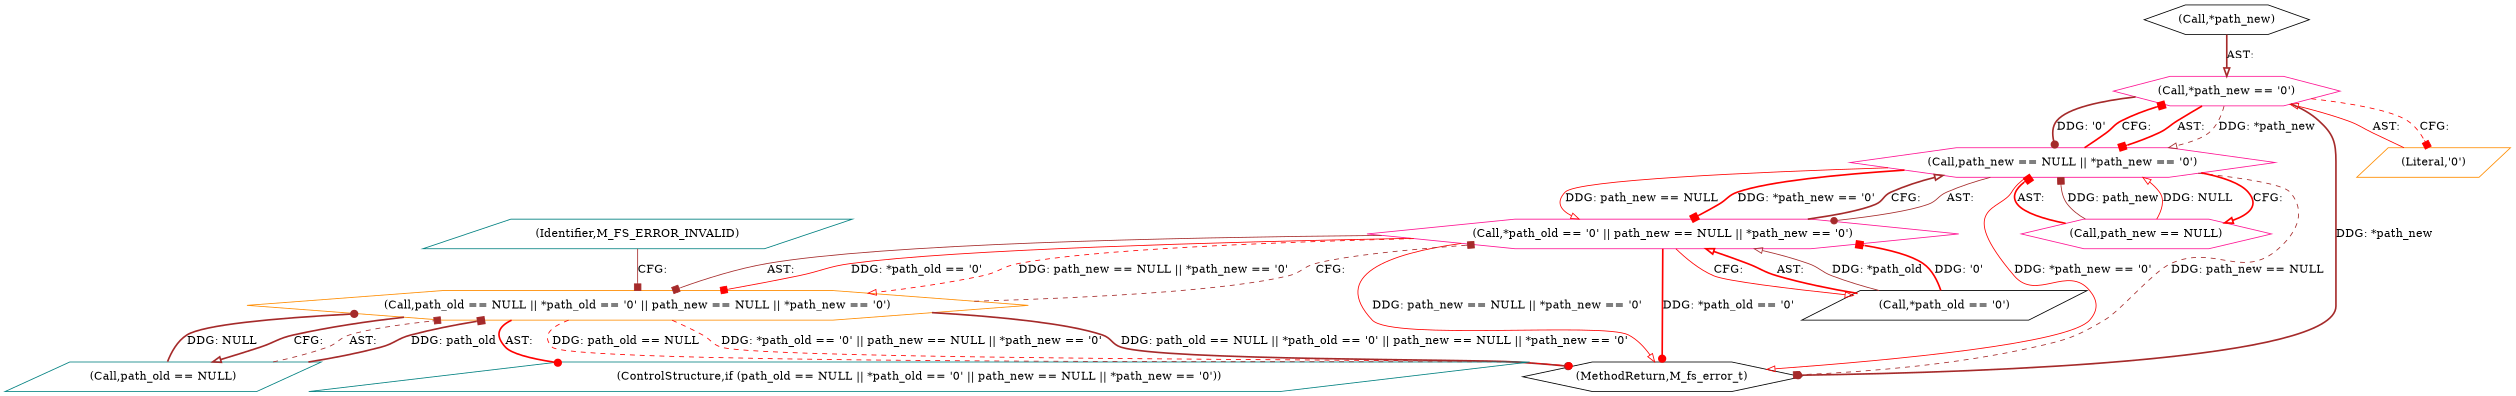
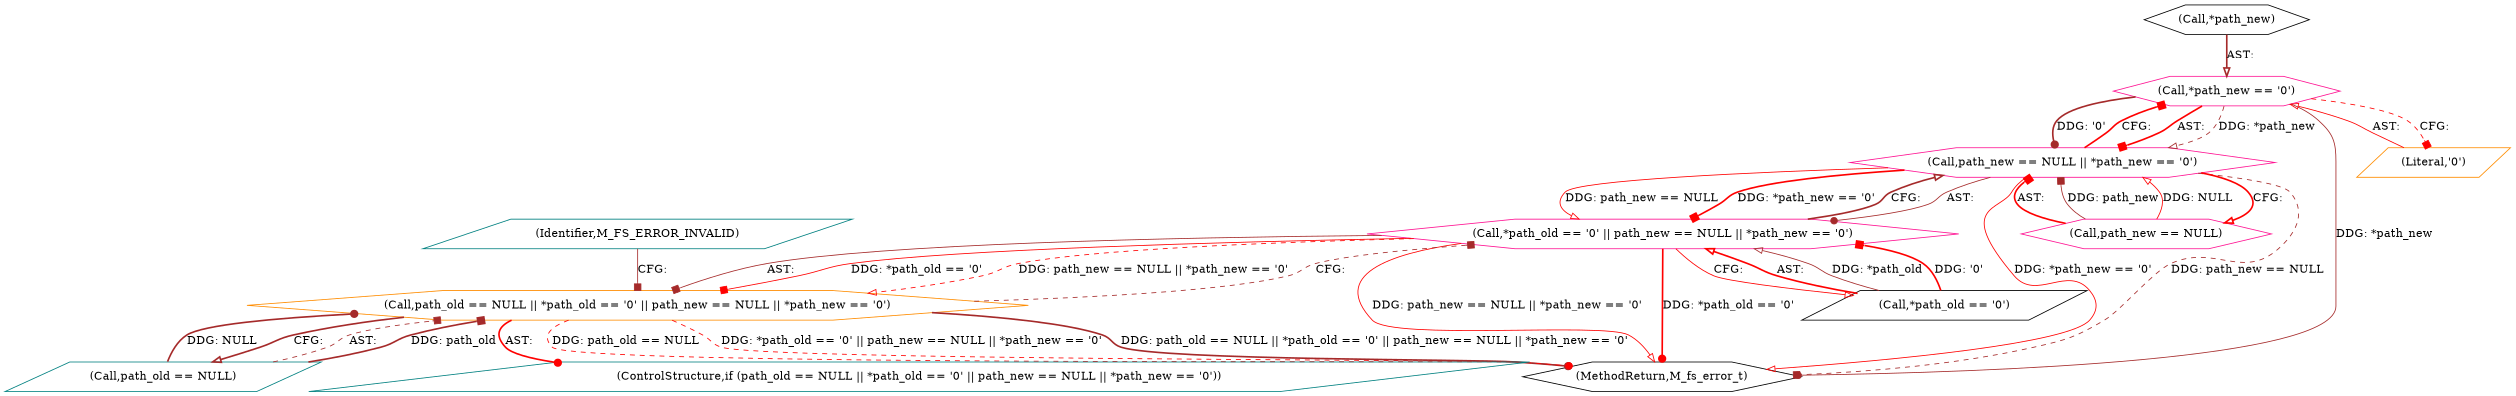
edge "(Call,*path_new == '0')" -> "(MethodReturn,M_fs_error_t)": style bold -> solid
